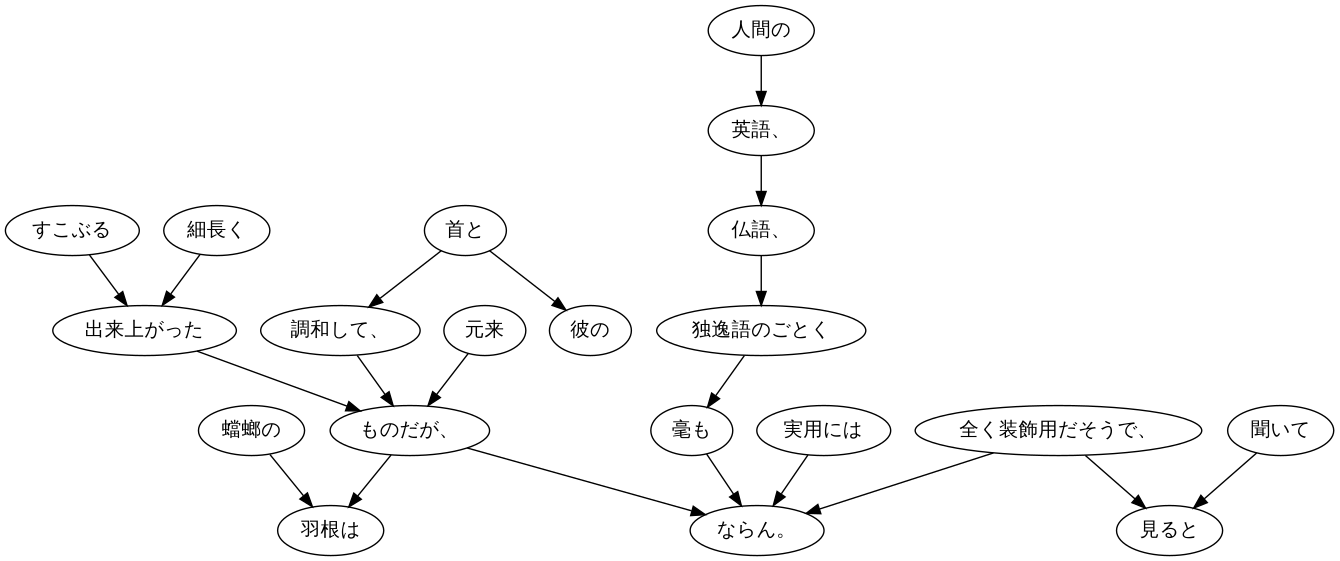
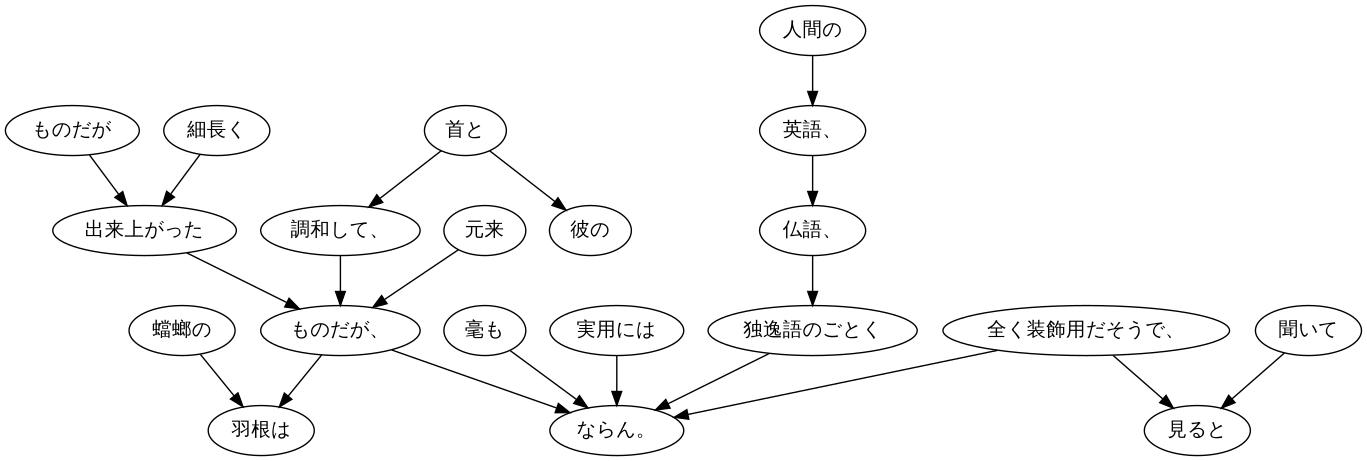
node "すこぶる": label "すこぶる" -> "ものだが"
edge "独逸語のごとく" -> "毫も": now "独逸語のごとく" -> "ならん。"
